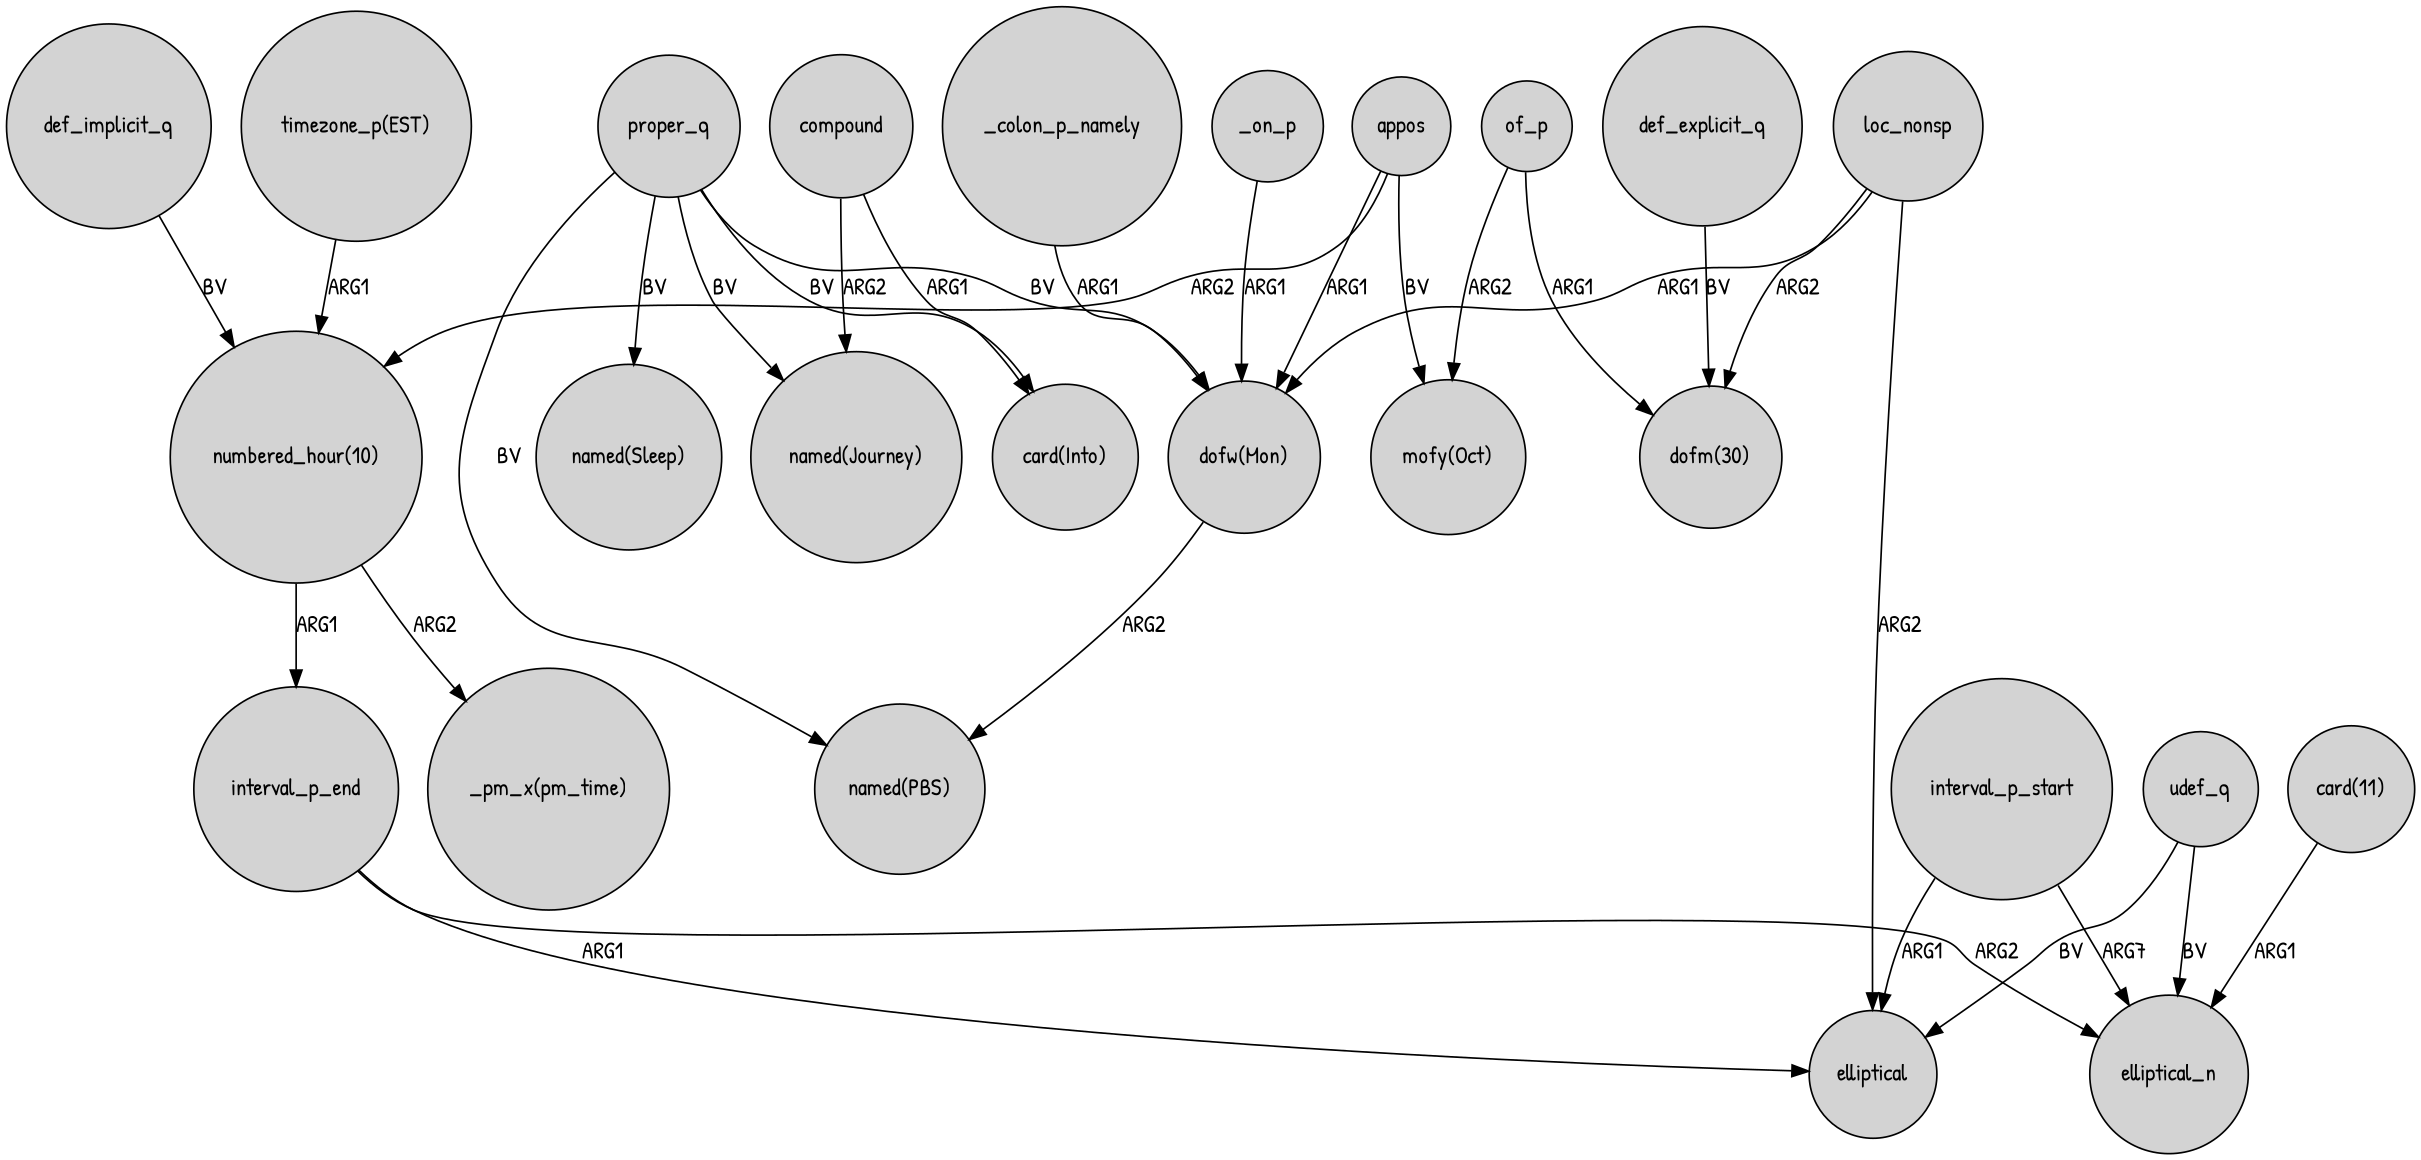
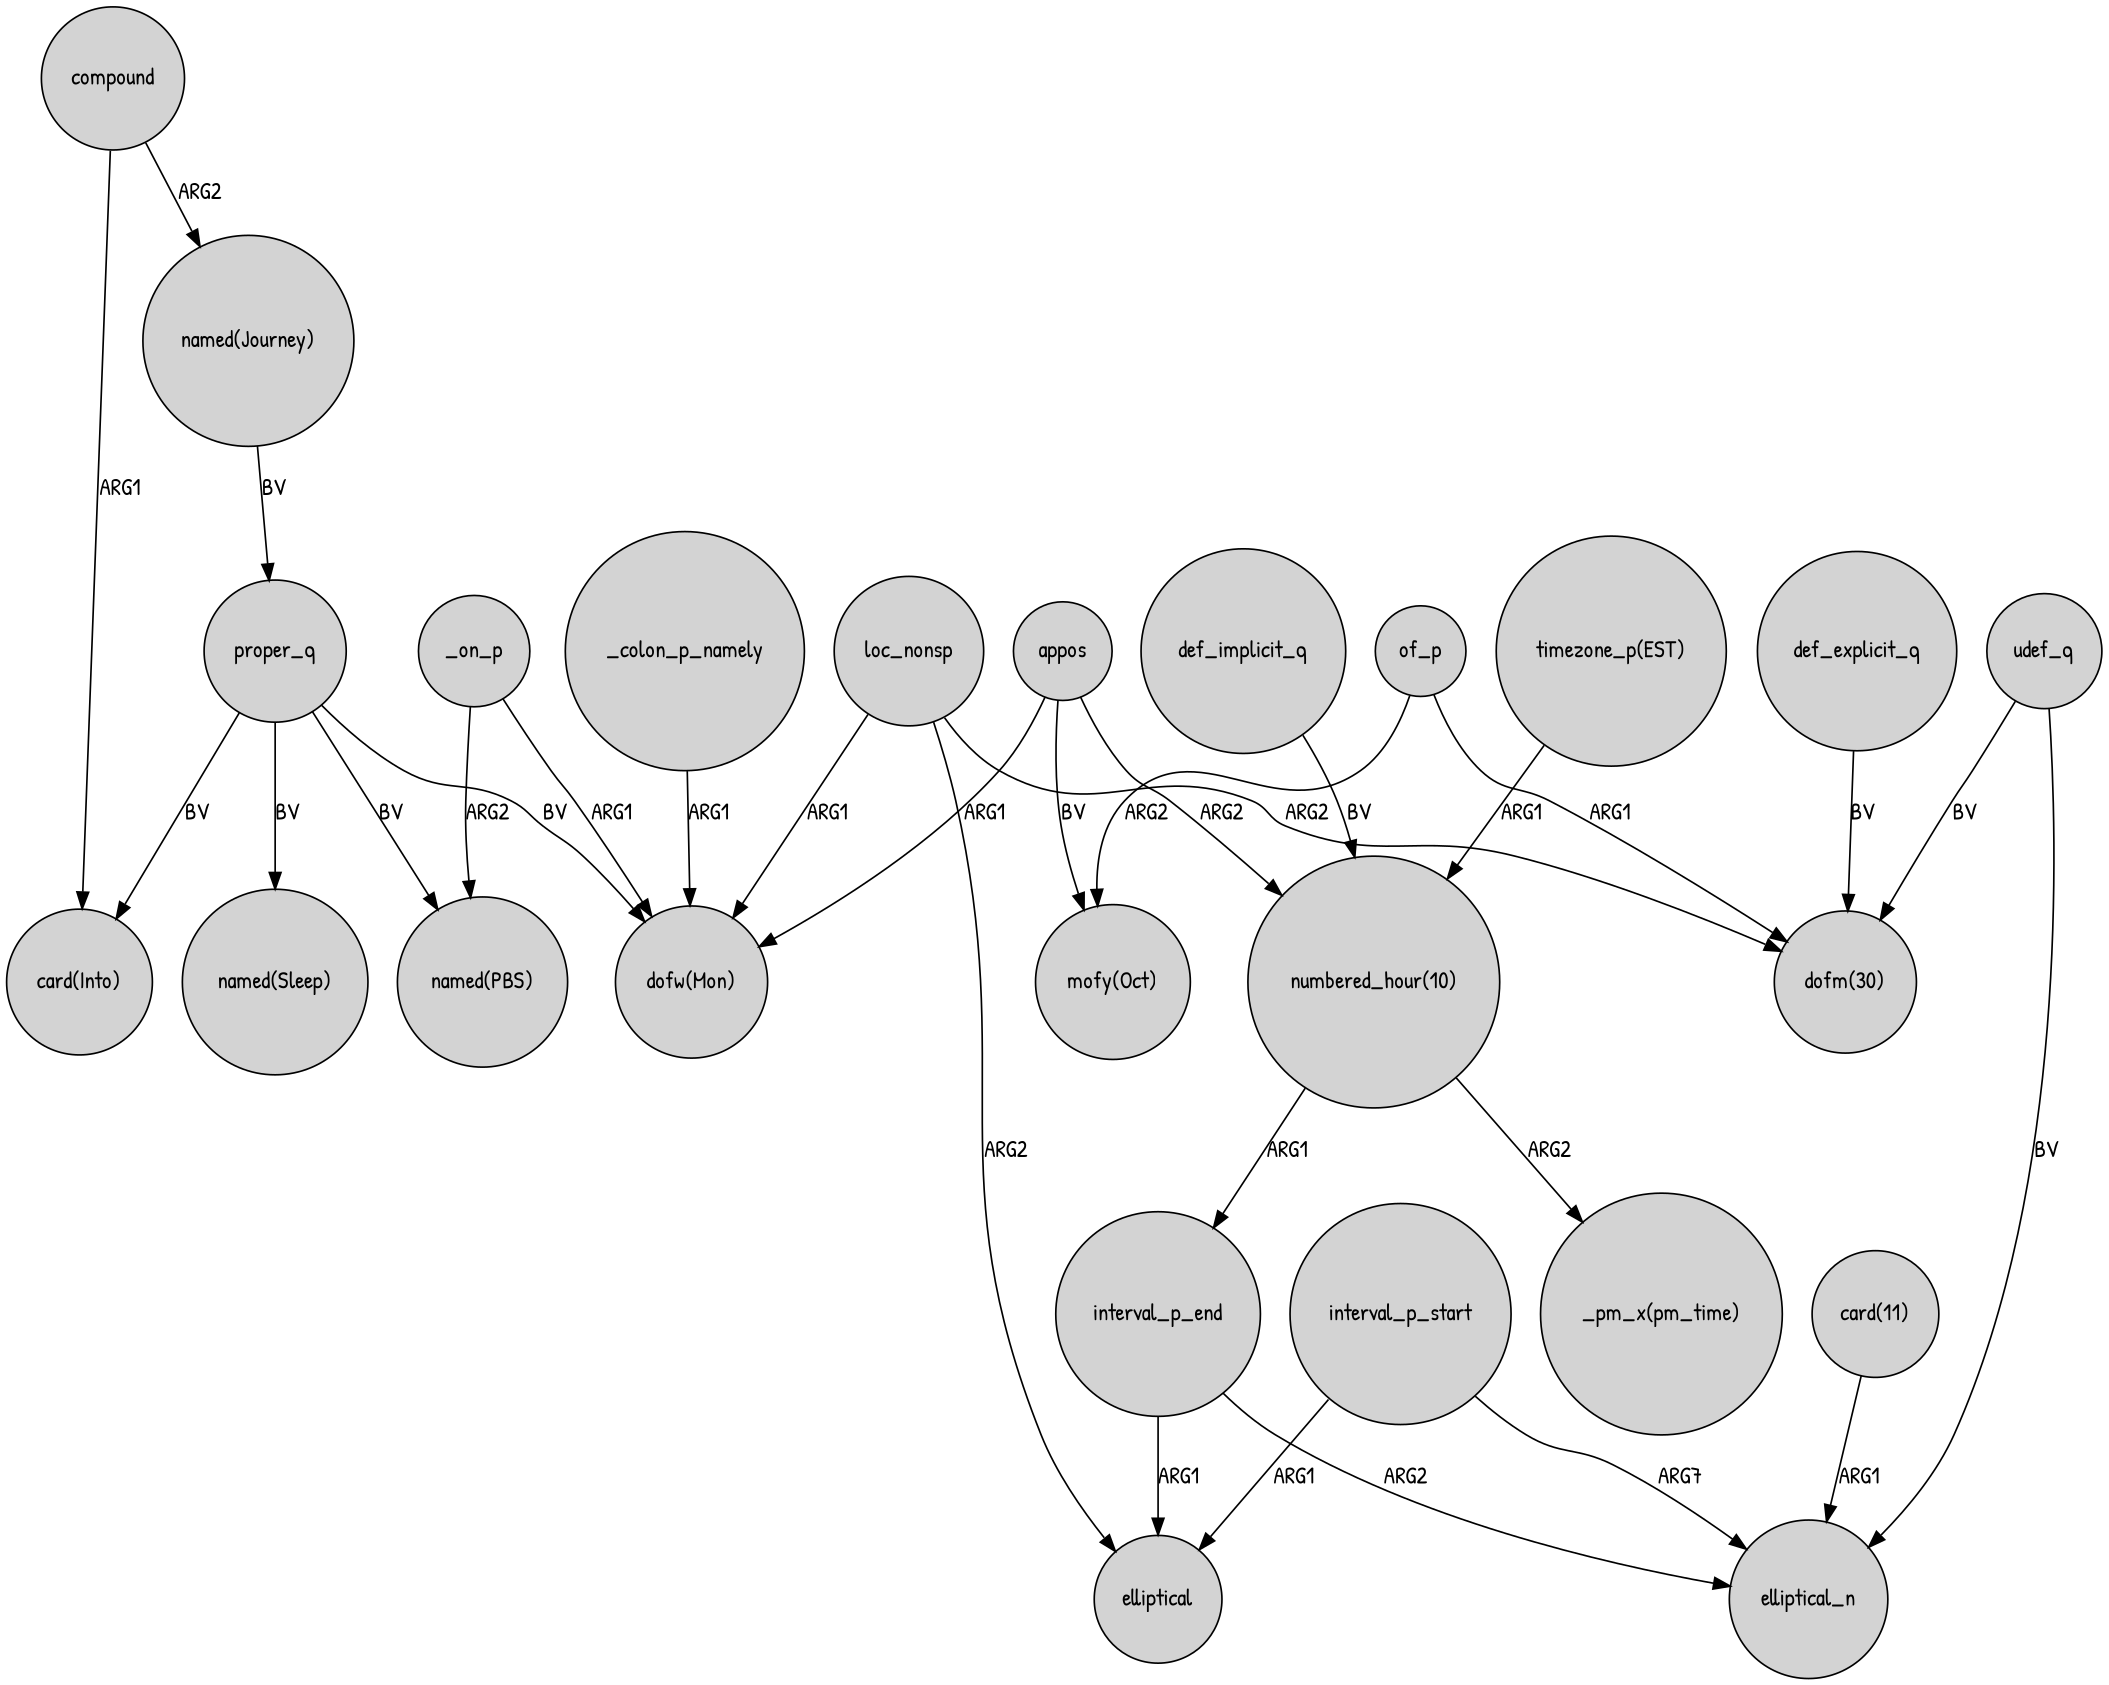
edge "proper_q" -> "named(Journey)": reversed
edge "dofw(Mon)" -> "named(PBS)": now "_on_p" -> "named(PBS)"
edge "udef_q" -> "elliptical": now "udef_q" -> "dofm(30)"
